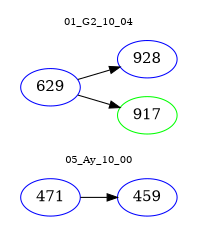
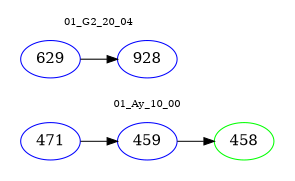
cluster "01_G2_10_04": label "01_G2_10_04" -> "01_G2_20_04"
node "917": removed
node "458": added
cluster "05_Ay_10_00": label "05_Ay_10_00" -> "01_Ay_10_00"
